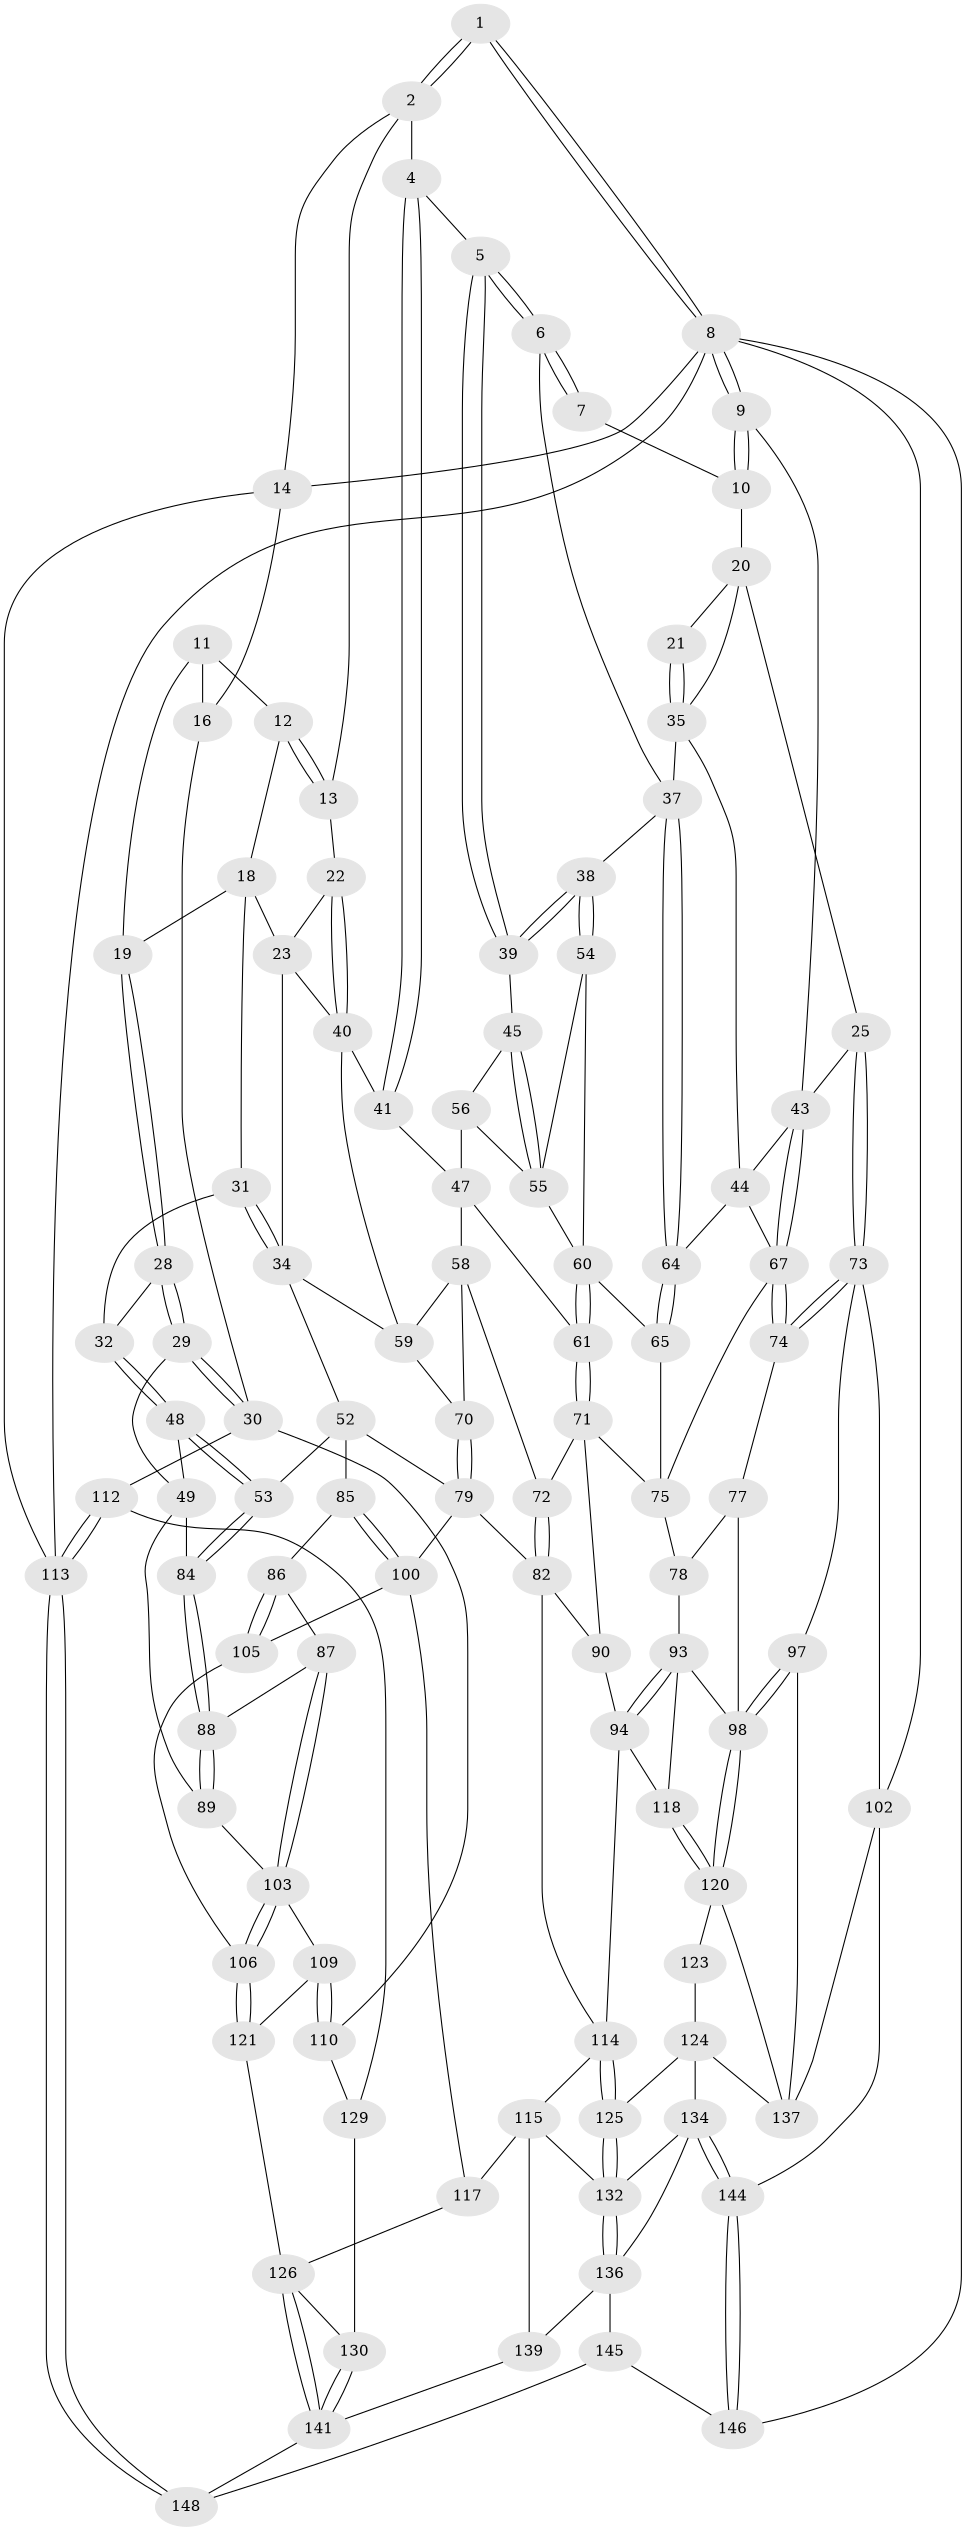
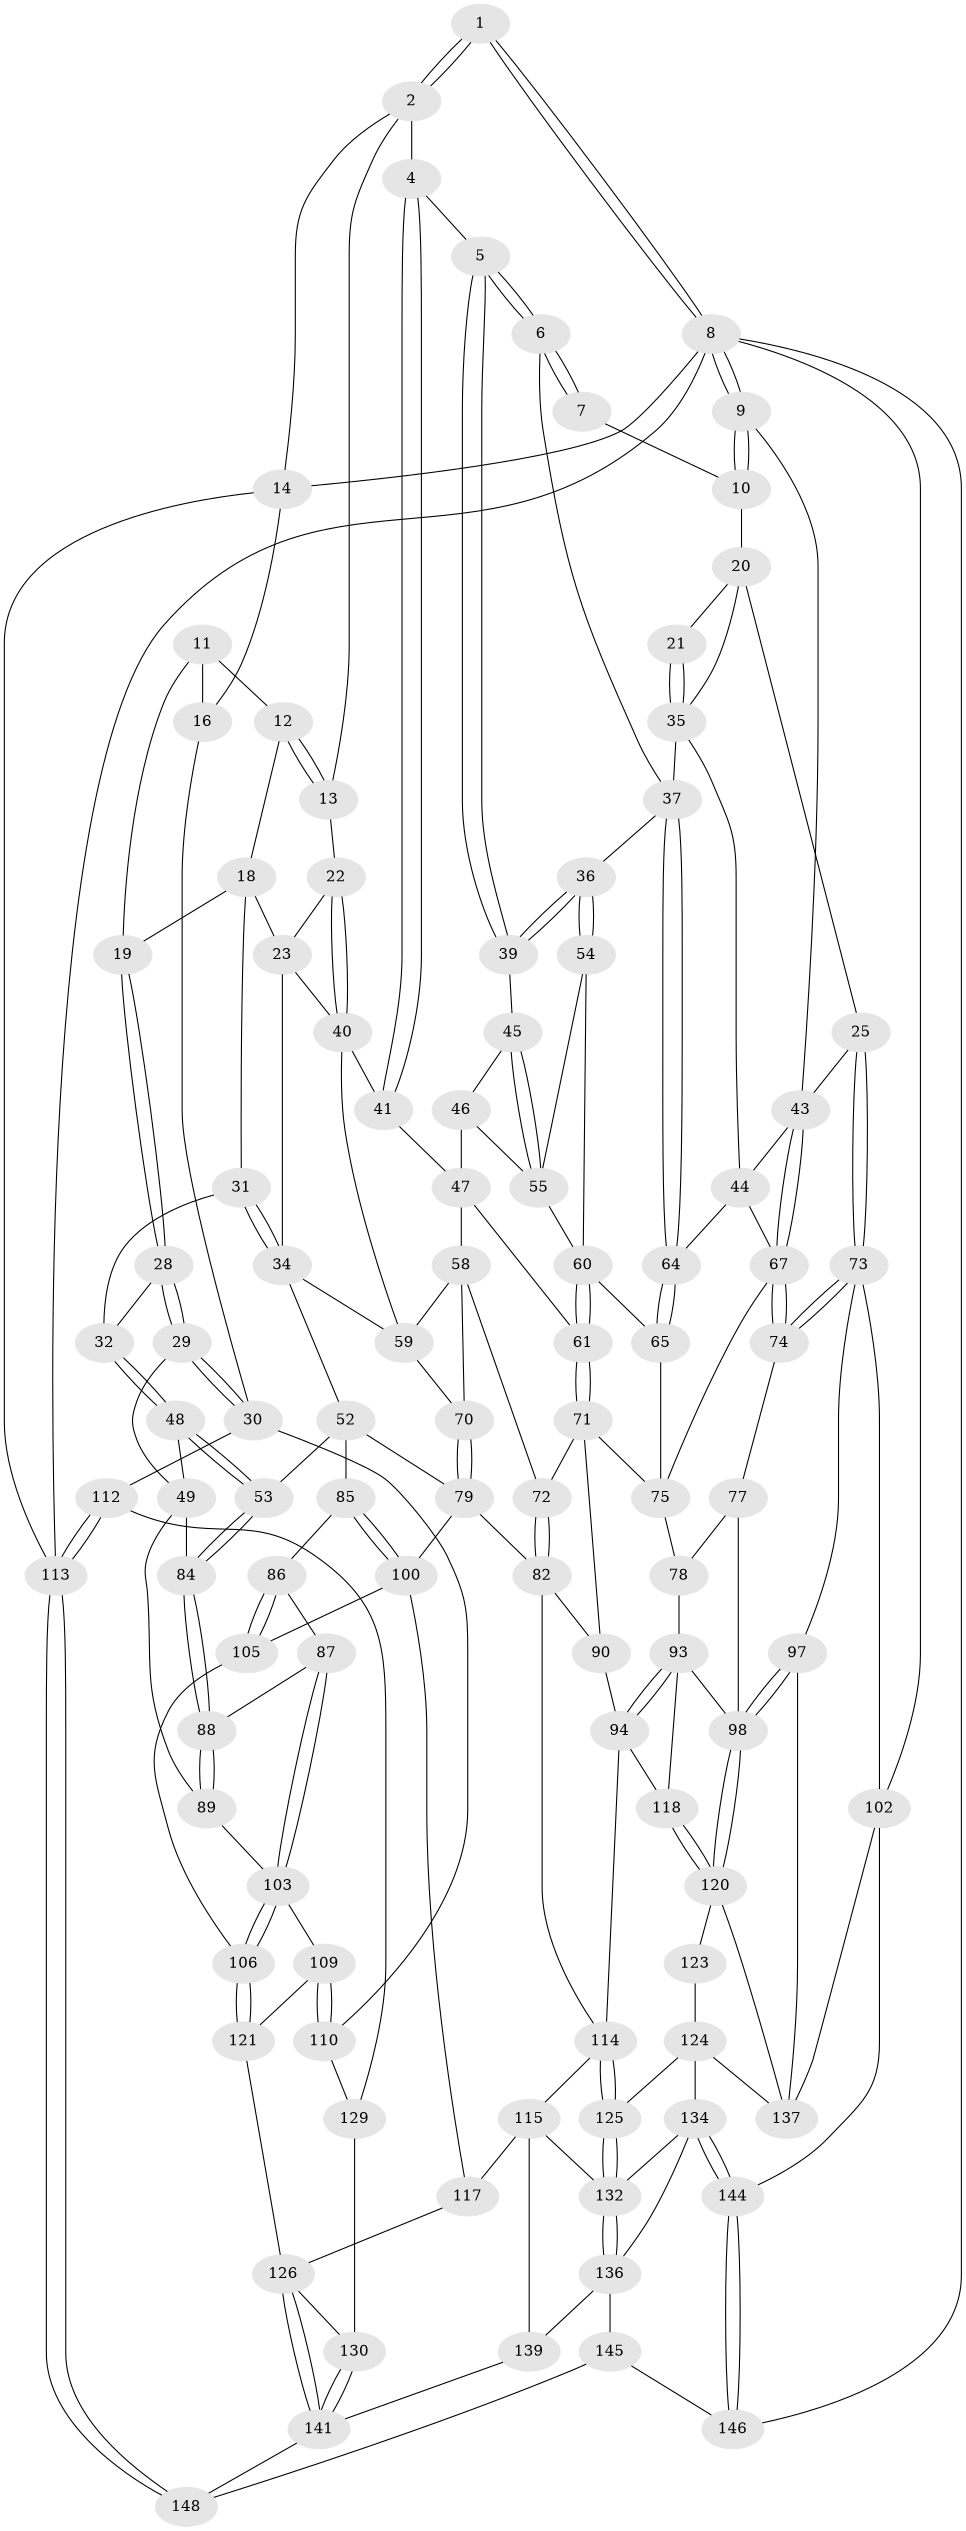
node "38": label "38" -> "36"
node "56": label "56" -> "46"
